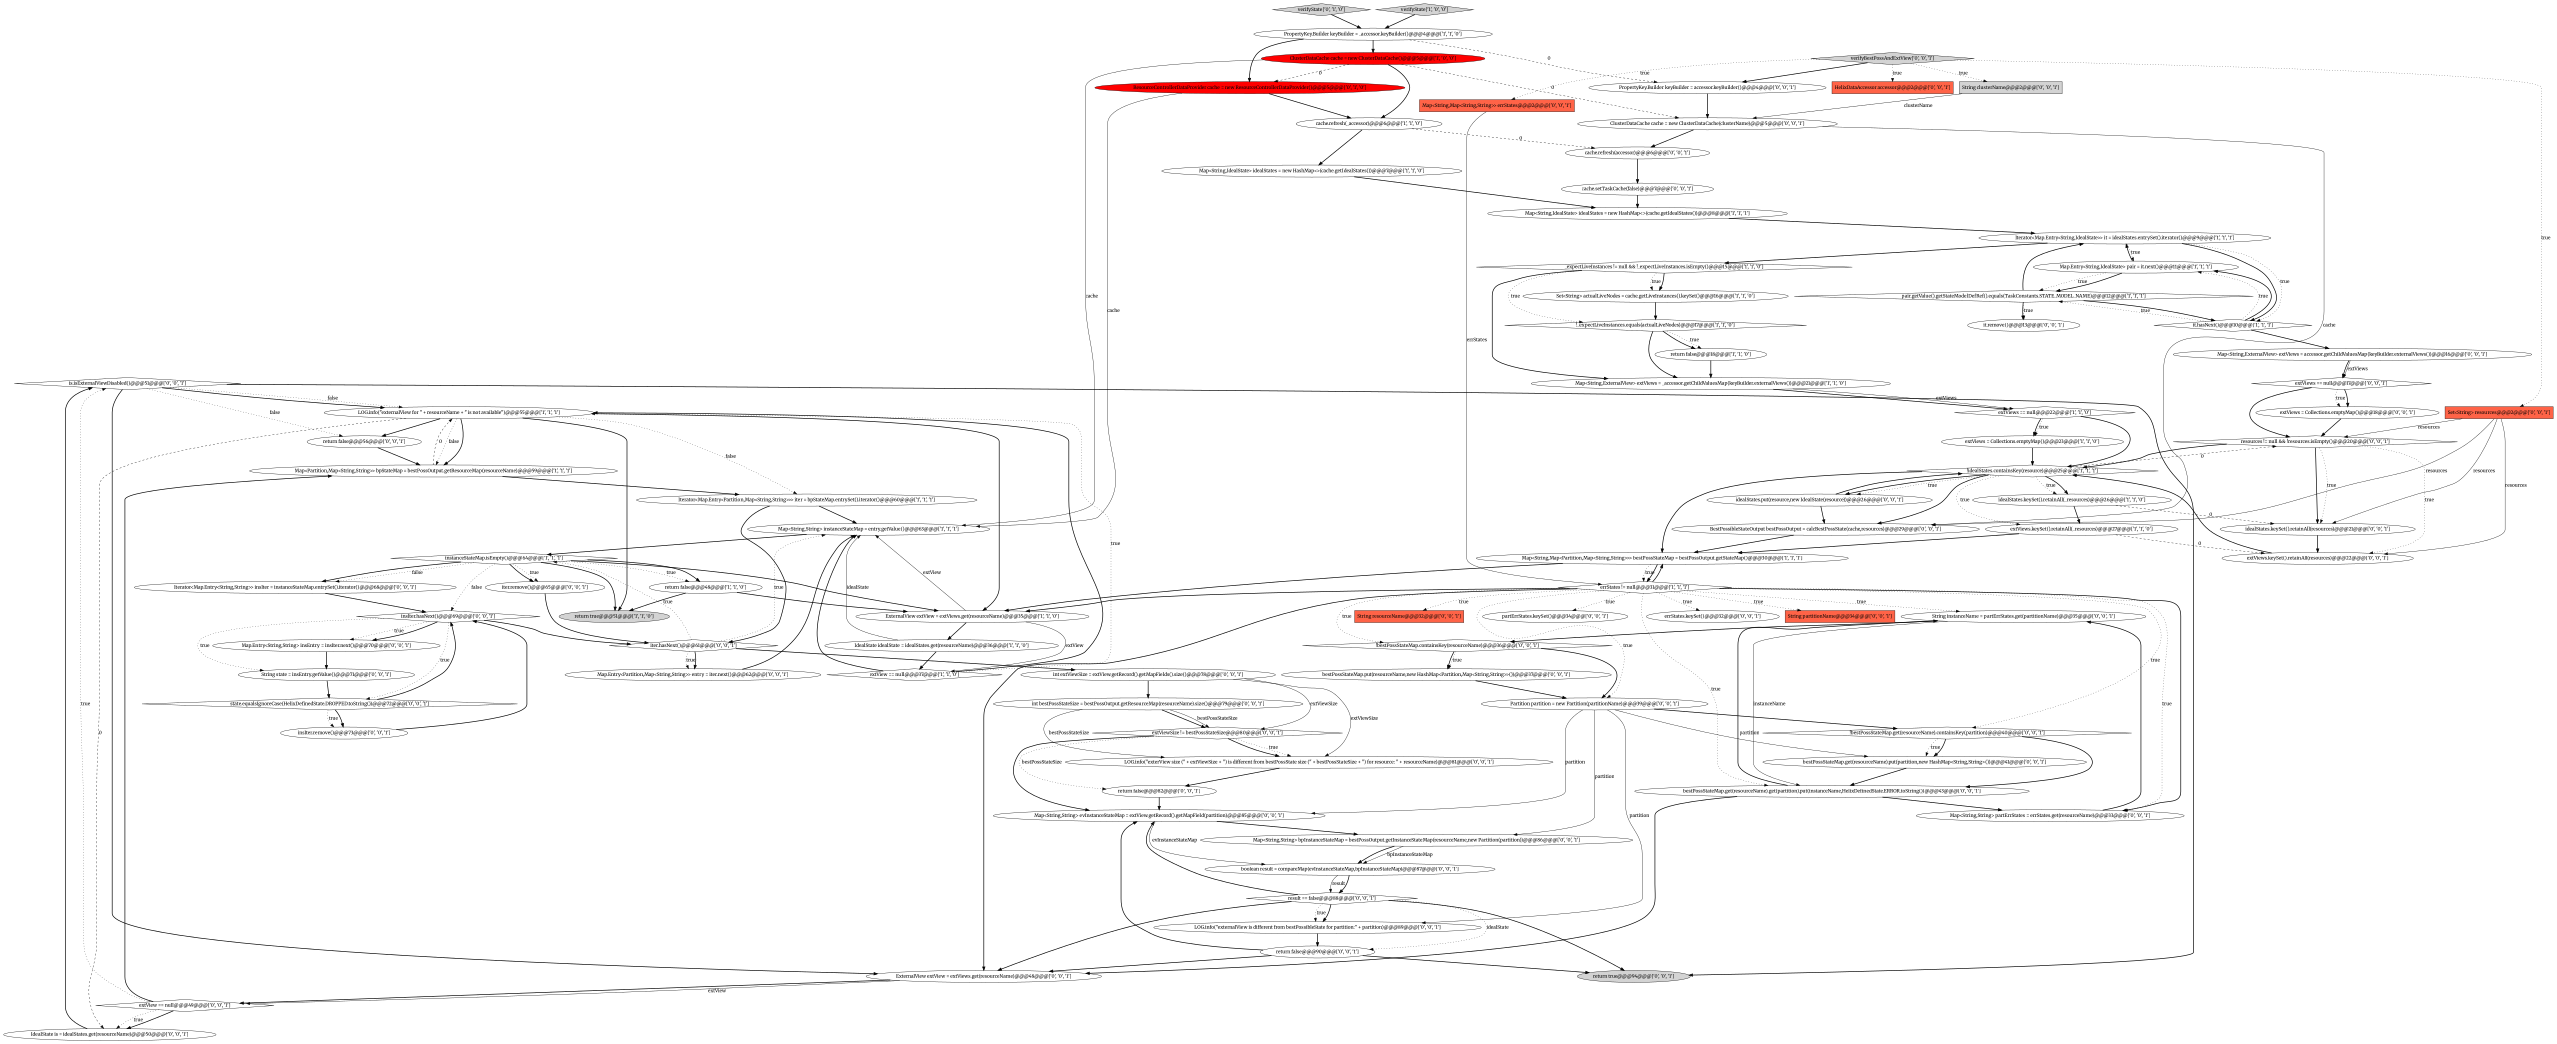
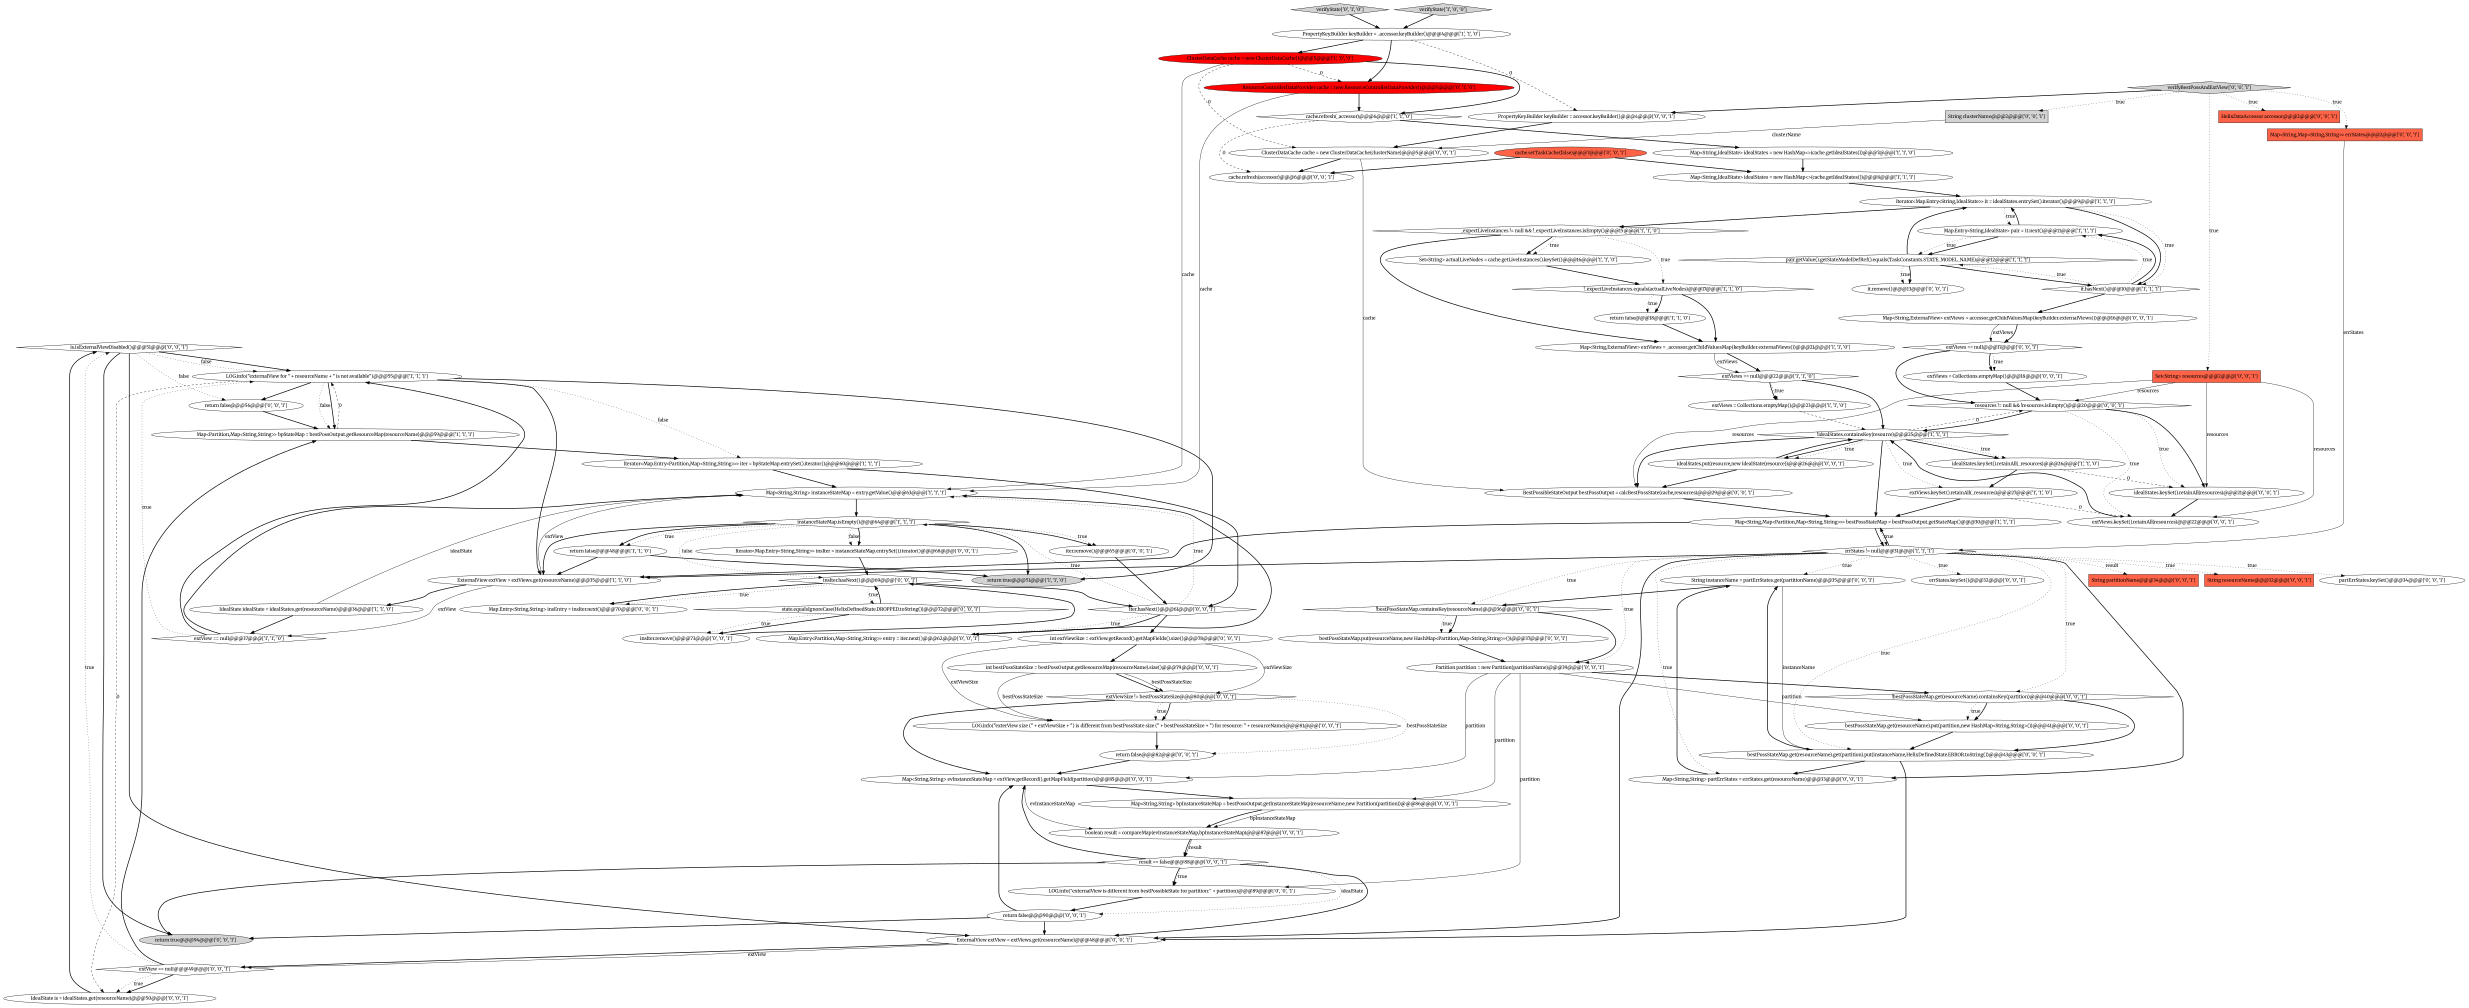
node "cache.refresh(_accessor)@@@6@@@['1', '1', '0']": shape ellipse -> diamond
edge "cache.refresh(accessor)@@@6@@@['0', '0', '1']" -> "cache.setTaskCache(false)@@@7@@@['0', '0', '1']": reversed
node "cache.setTaskCache(false)@@@7@@@['0', '0', '1']": fillcolor white -> tomato
edge "extViews = Collections.emptyMap()@@@23@@@['1', '1', '0']" -> "!idealStates.containsKey(resource)@@@25@@@['1', '1', '1']": style bold -> dashed
edge "errStates != null@@@31@@@['1', '1', '1']" -> "String partitionName@@@34@@@['0', '0', '1']": label "true" -> "result"
node "String state = insEntry.getValue()@@@71@@@['0', '0', '1']": removed
